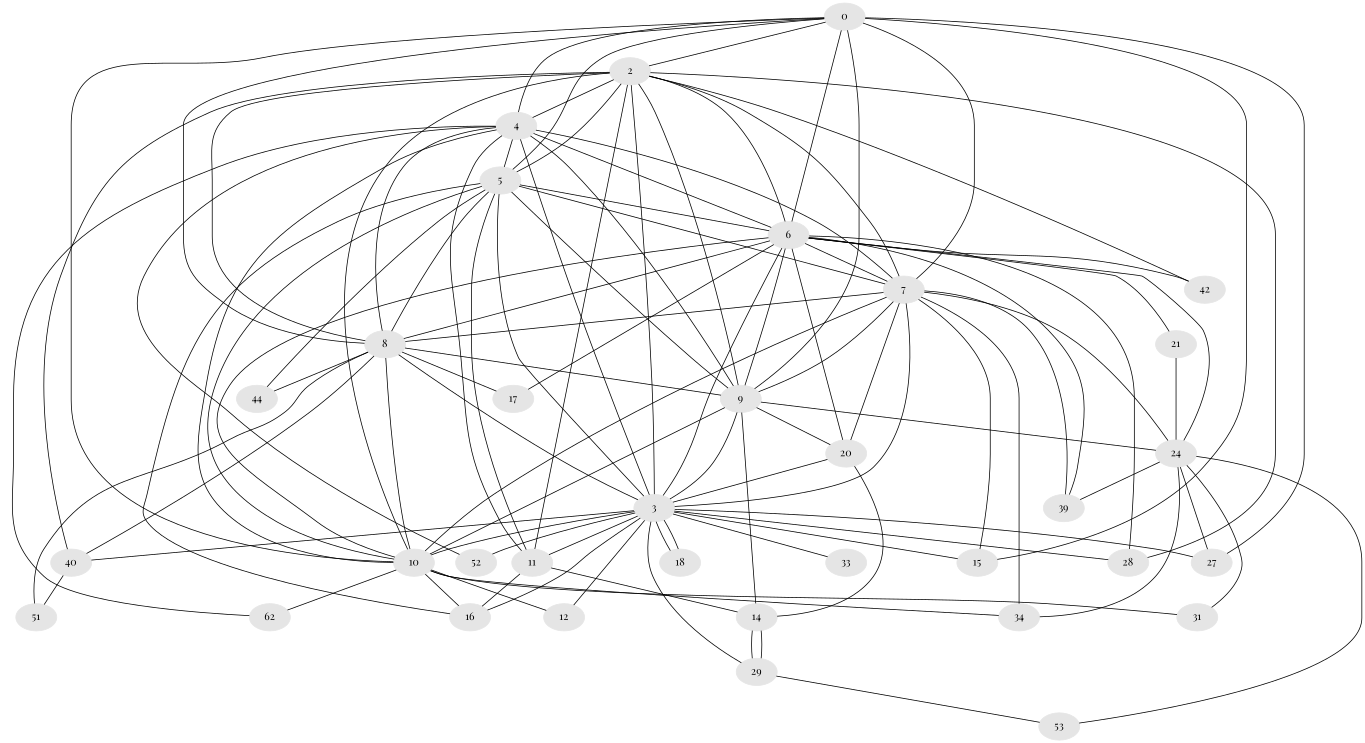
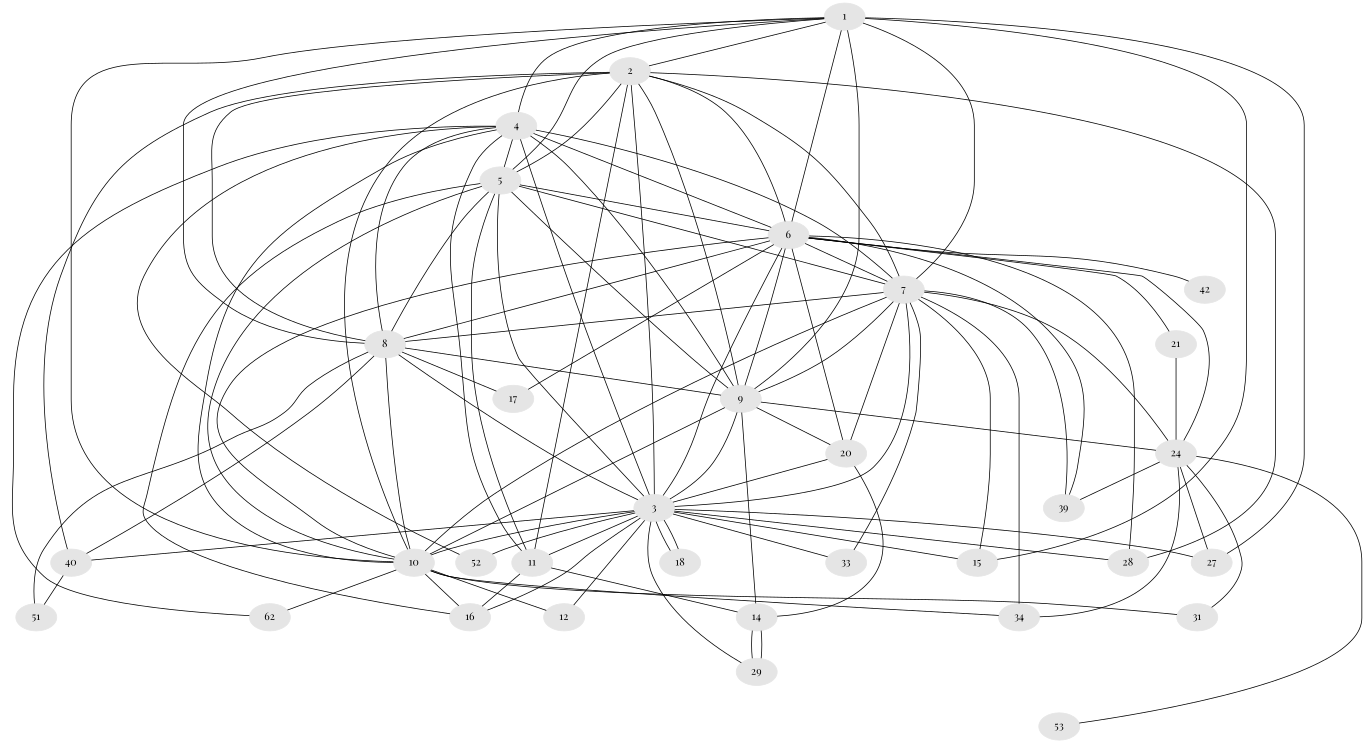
node "0": label "0" -> "1"
edge "2" -- "4": removed
edge "2" -- "42": removed
node "44": removed
edge "7" -- "33": added
edge "29" -- "53": removed
